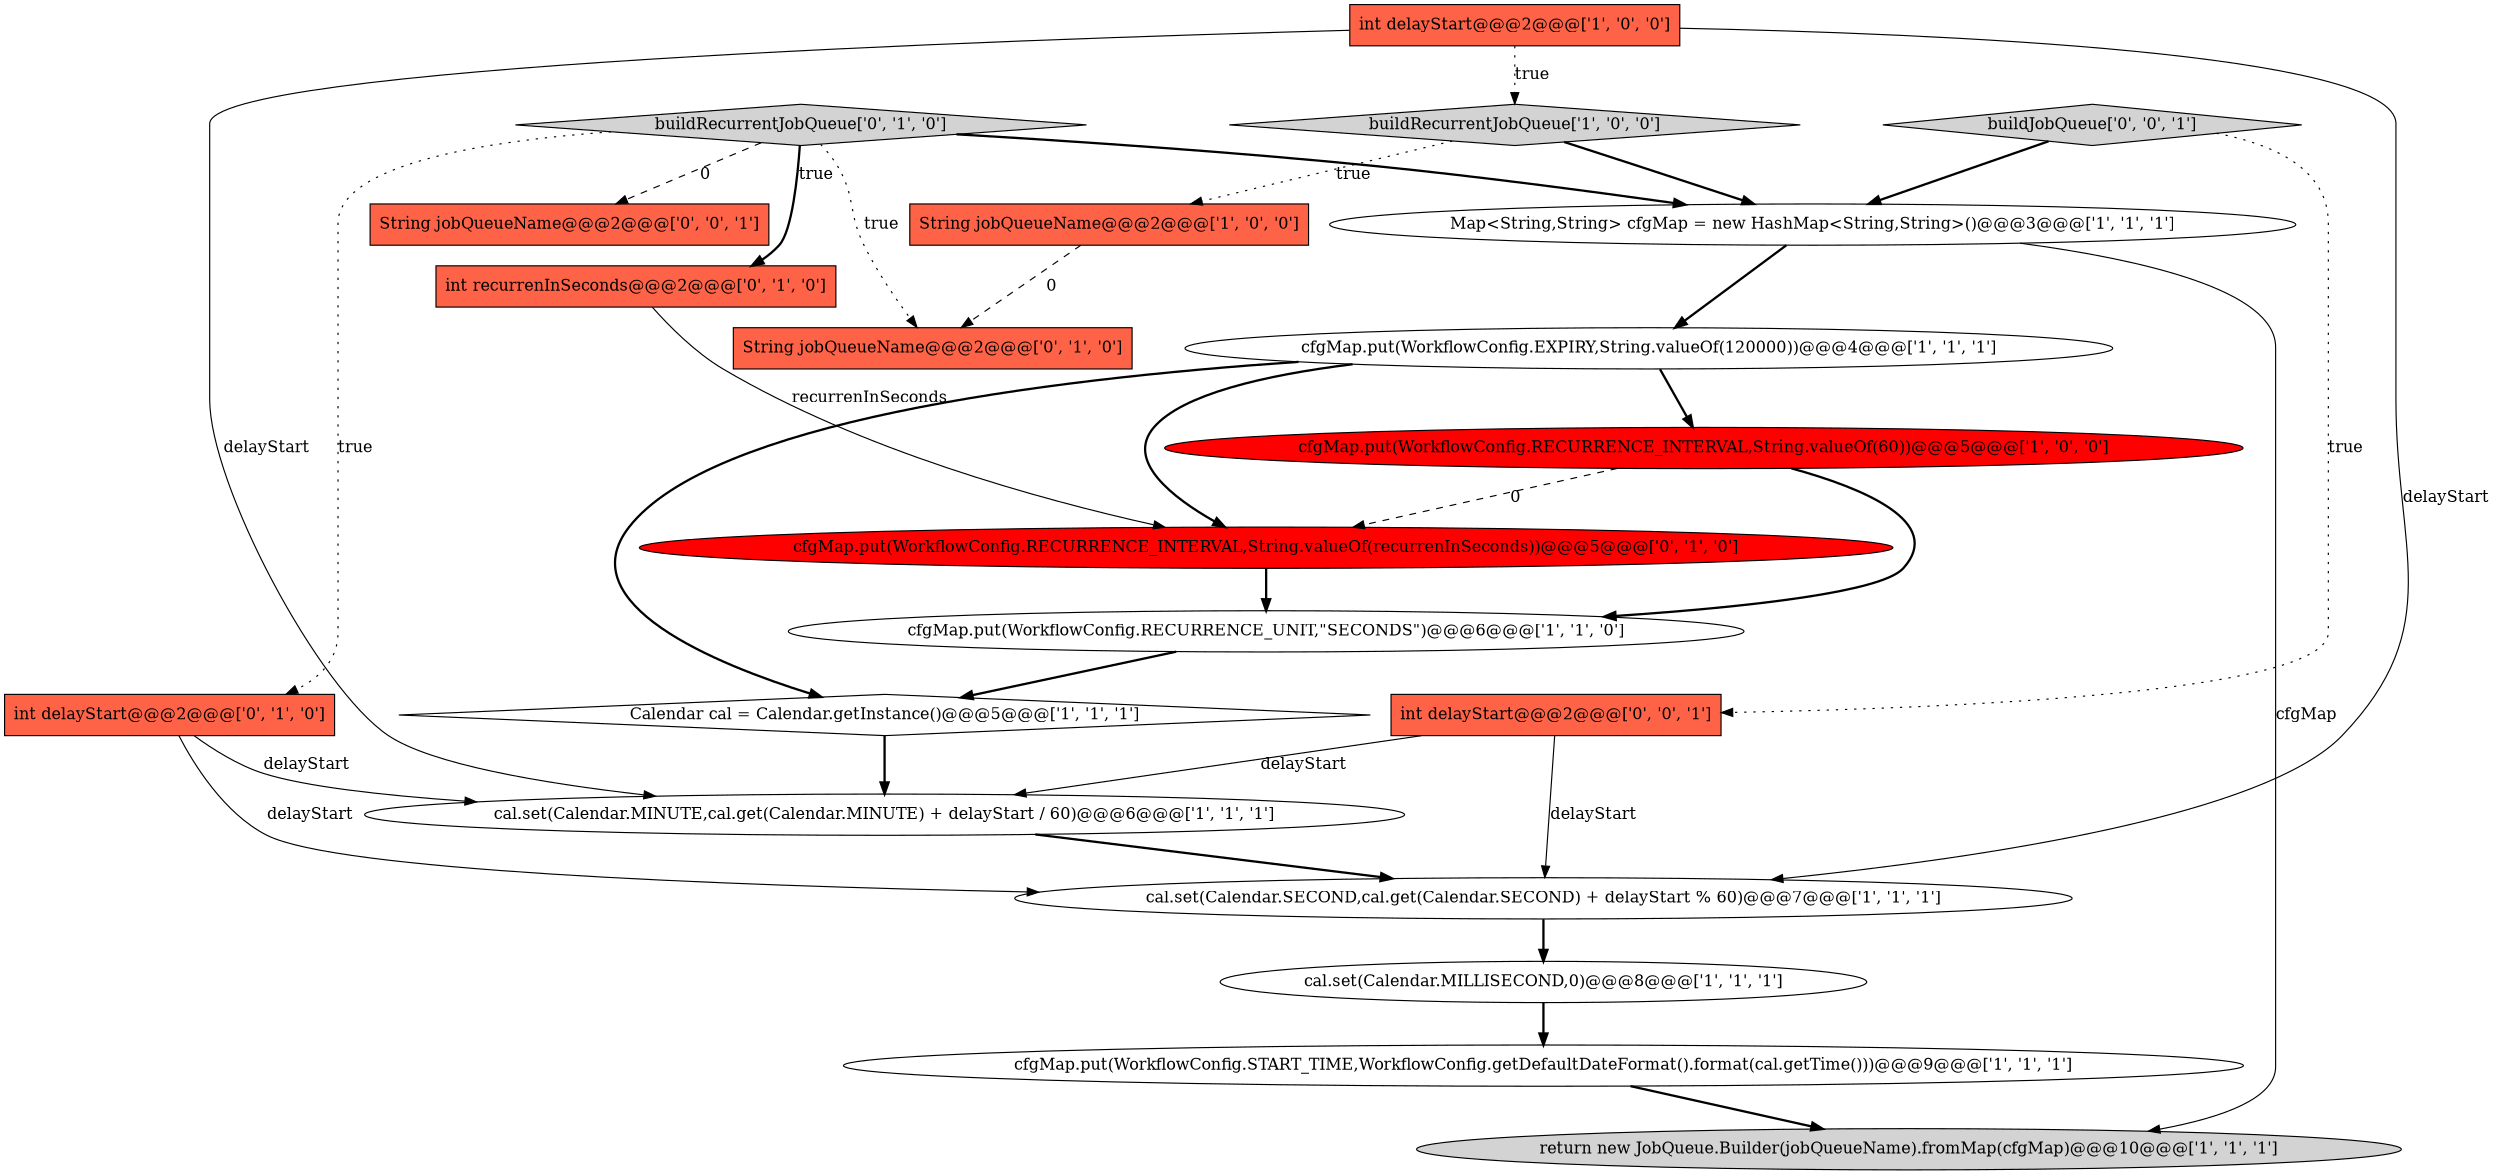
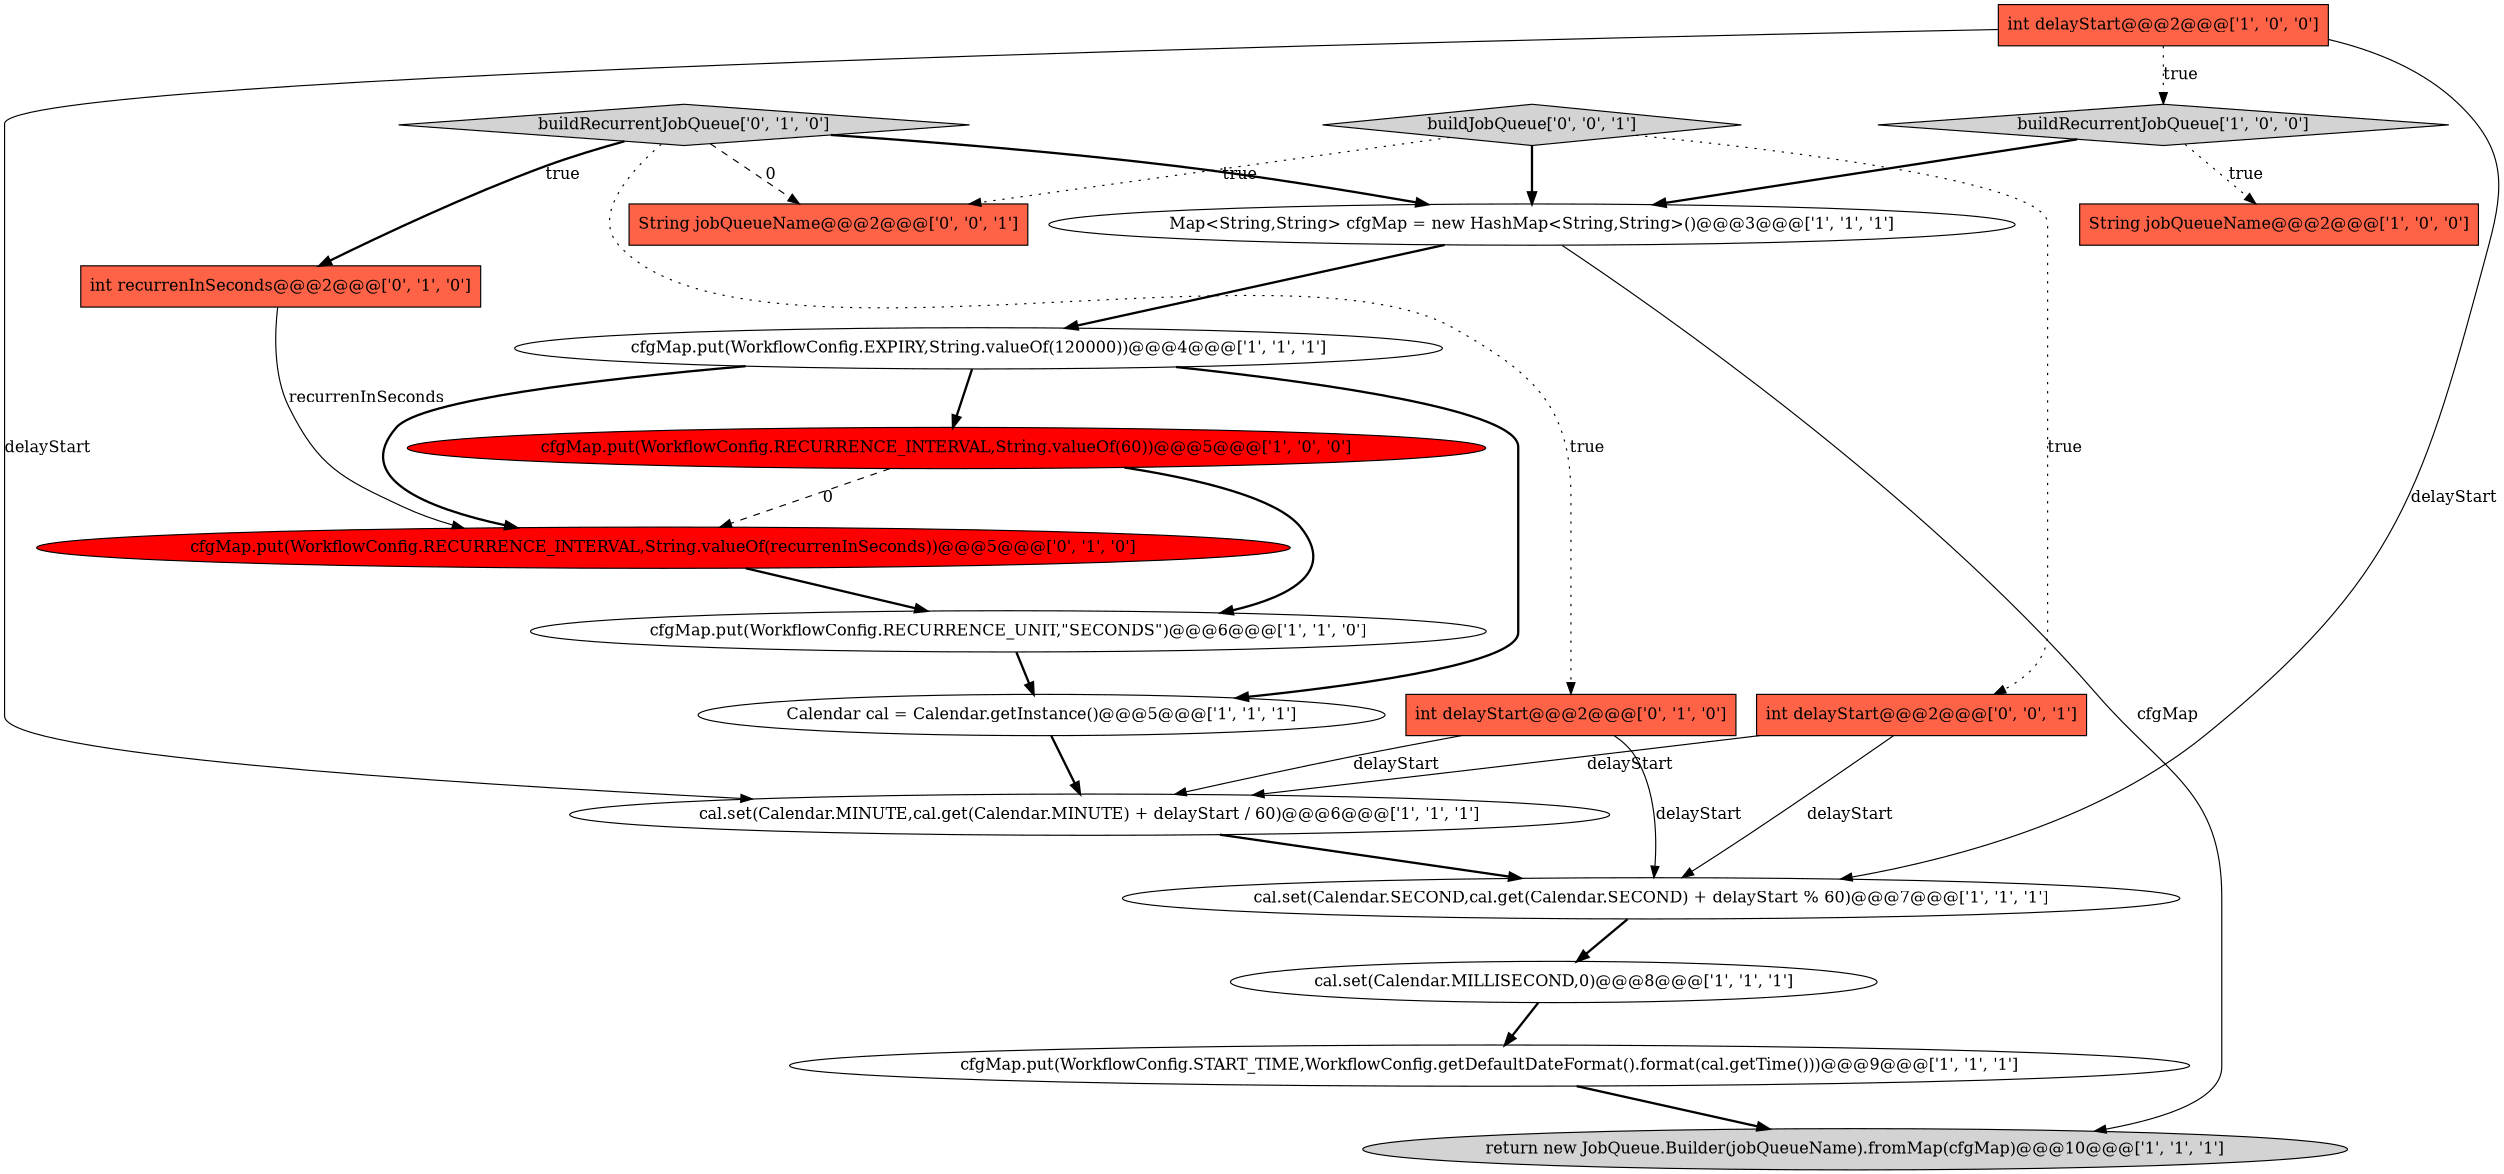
edge "buildJobQueue['0', '0', '1']" -> "String jobQueueName@@@2@@@['0', '0', '1']": added, label "true"
node "String jobQueueName@@@2@@@['0', '1', '0']": removed
node "Calendar cal = Calendar.getInstance()@@@5@@@['1', '1', '1']": shape diamond -> ellipse
